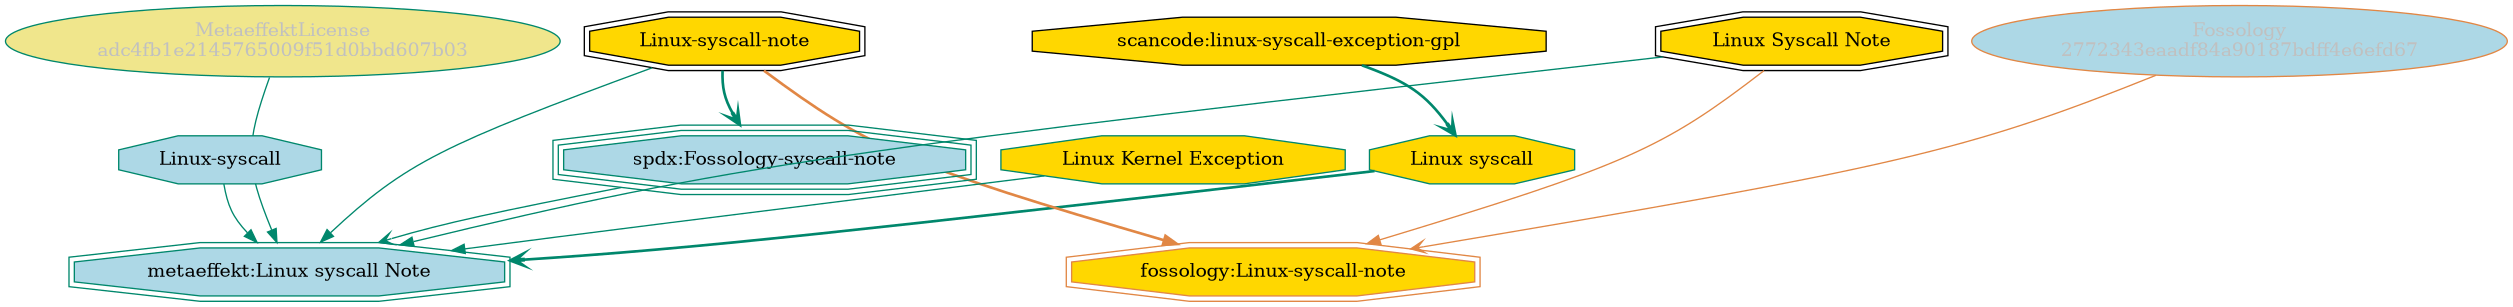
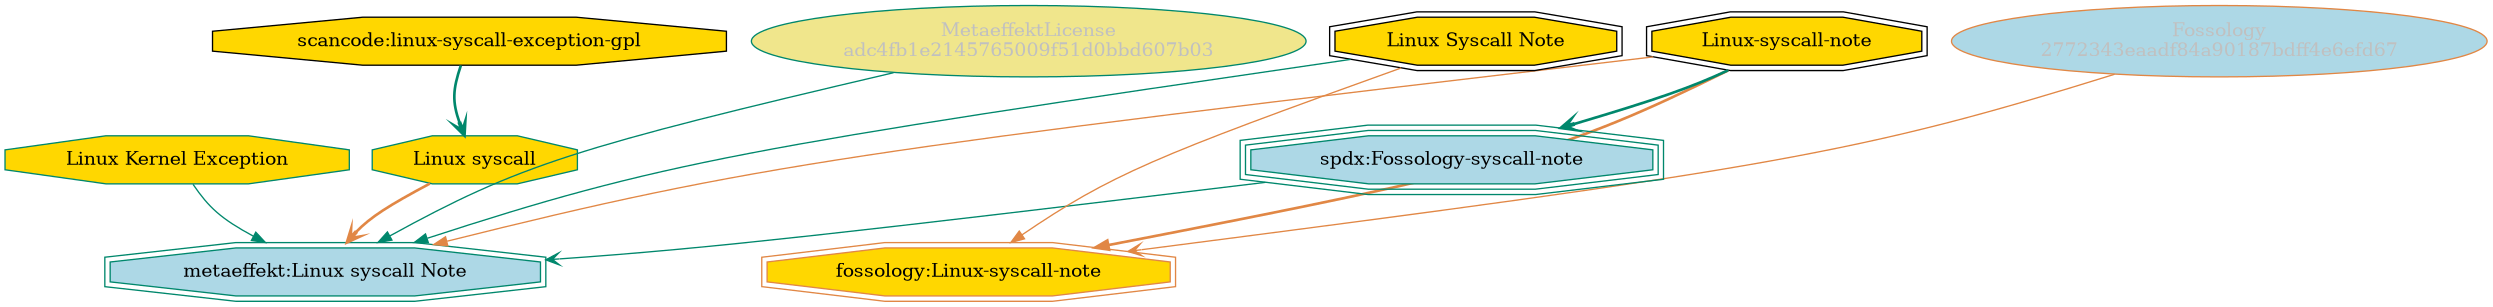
edge "Linux-syscall-note" -> "metaeffekt:Linux syscall Note": color #00876c -> #e18745
node "Linux-syscall": removed
edge "Linux syscall" -> "metaeffekt:Linux syscall Note": color #00876c -> #e18745
